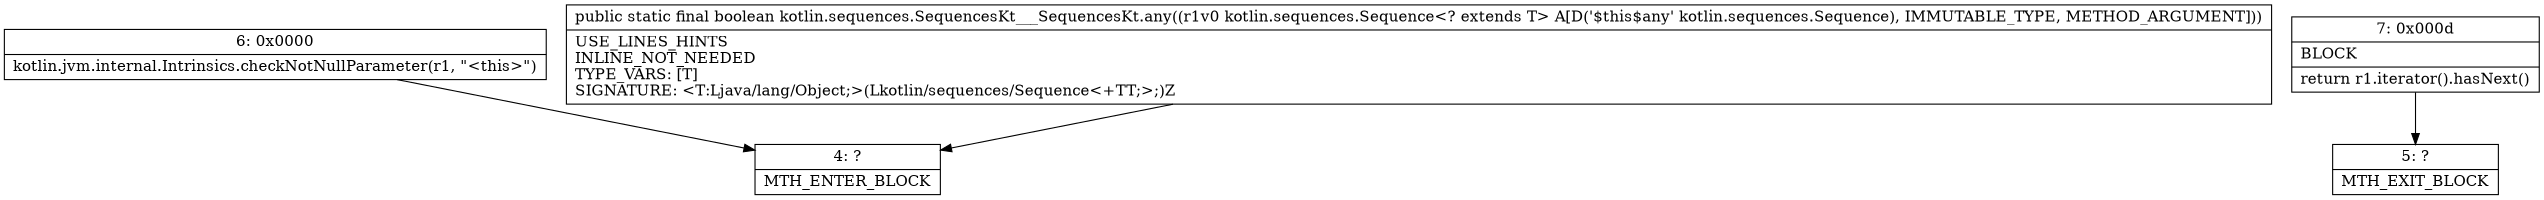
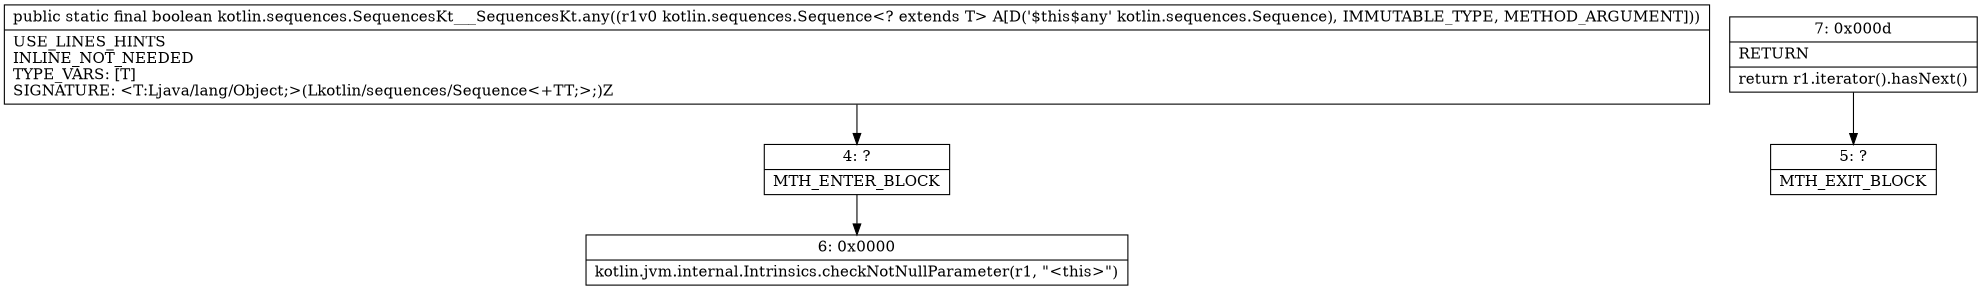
node "7: 0x000d": text "BLOCK" -> "RETURN"
edge "6: 0x0000" -> "4: ?": reversed
